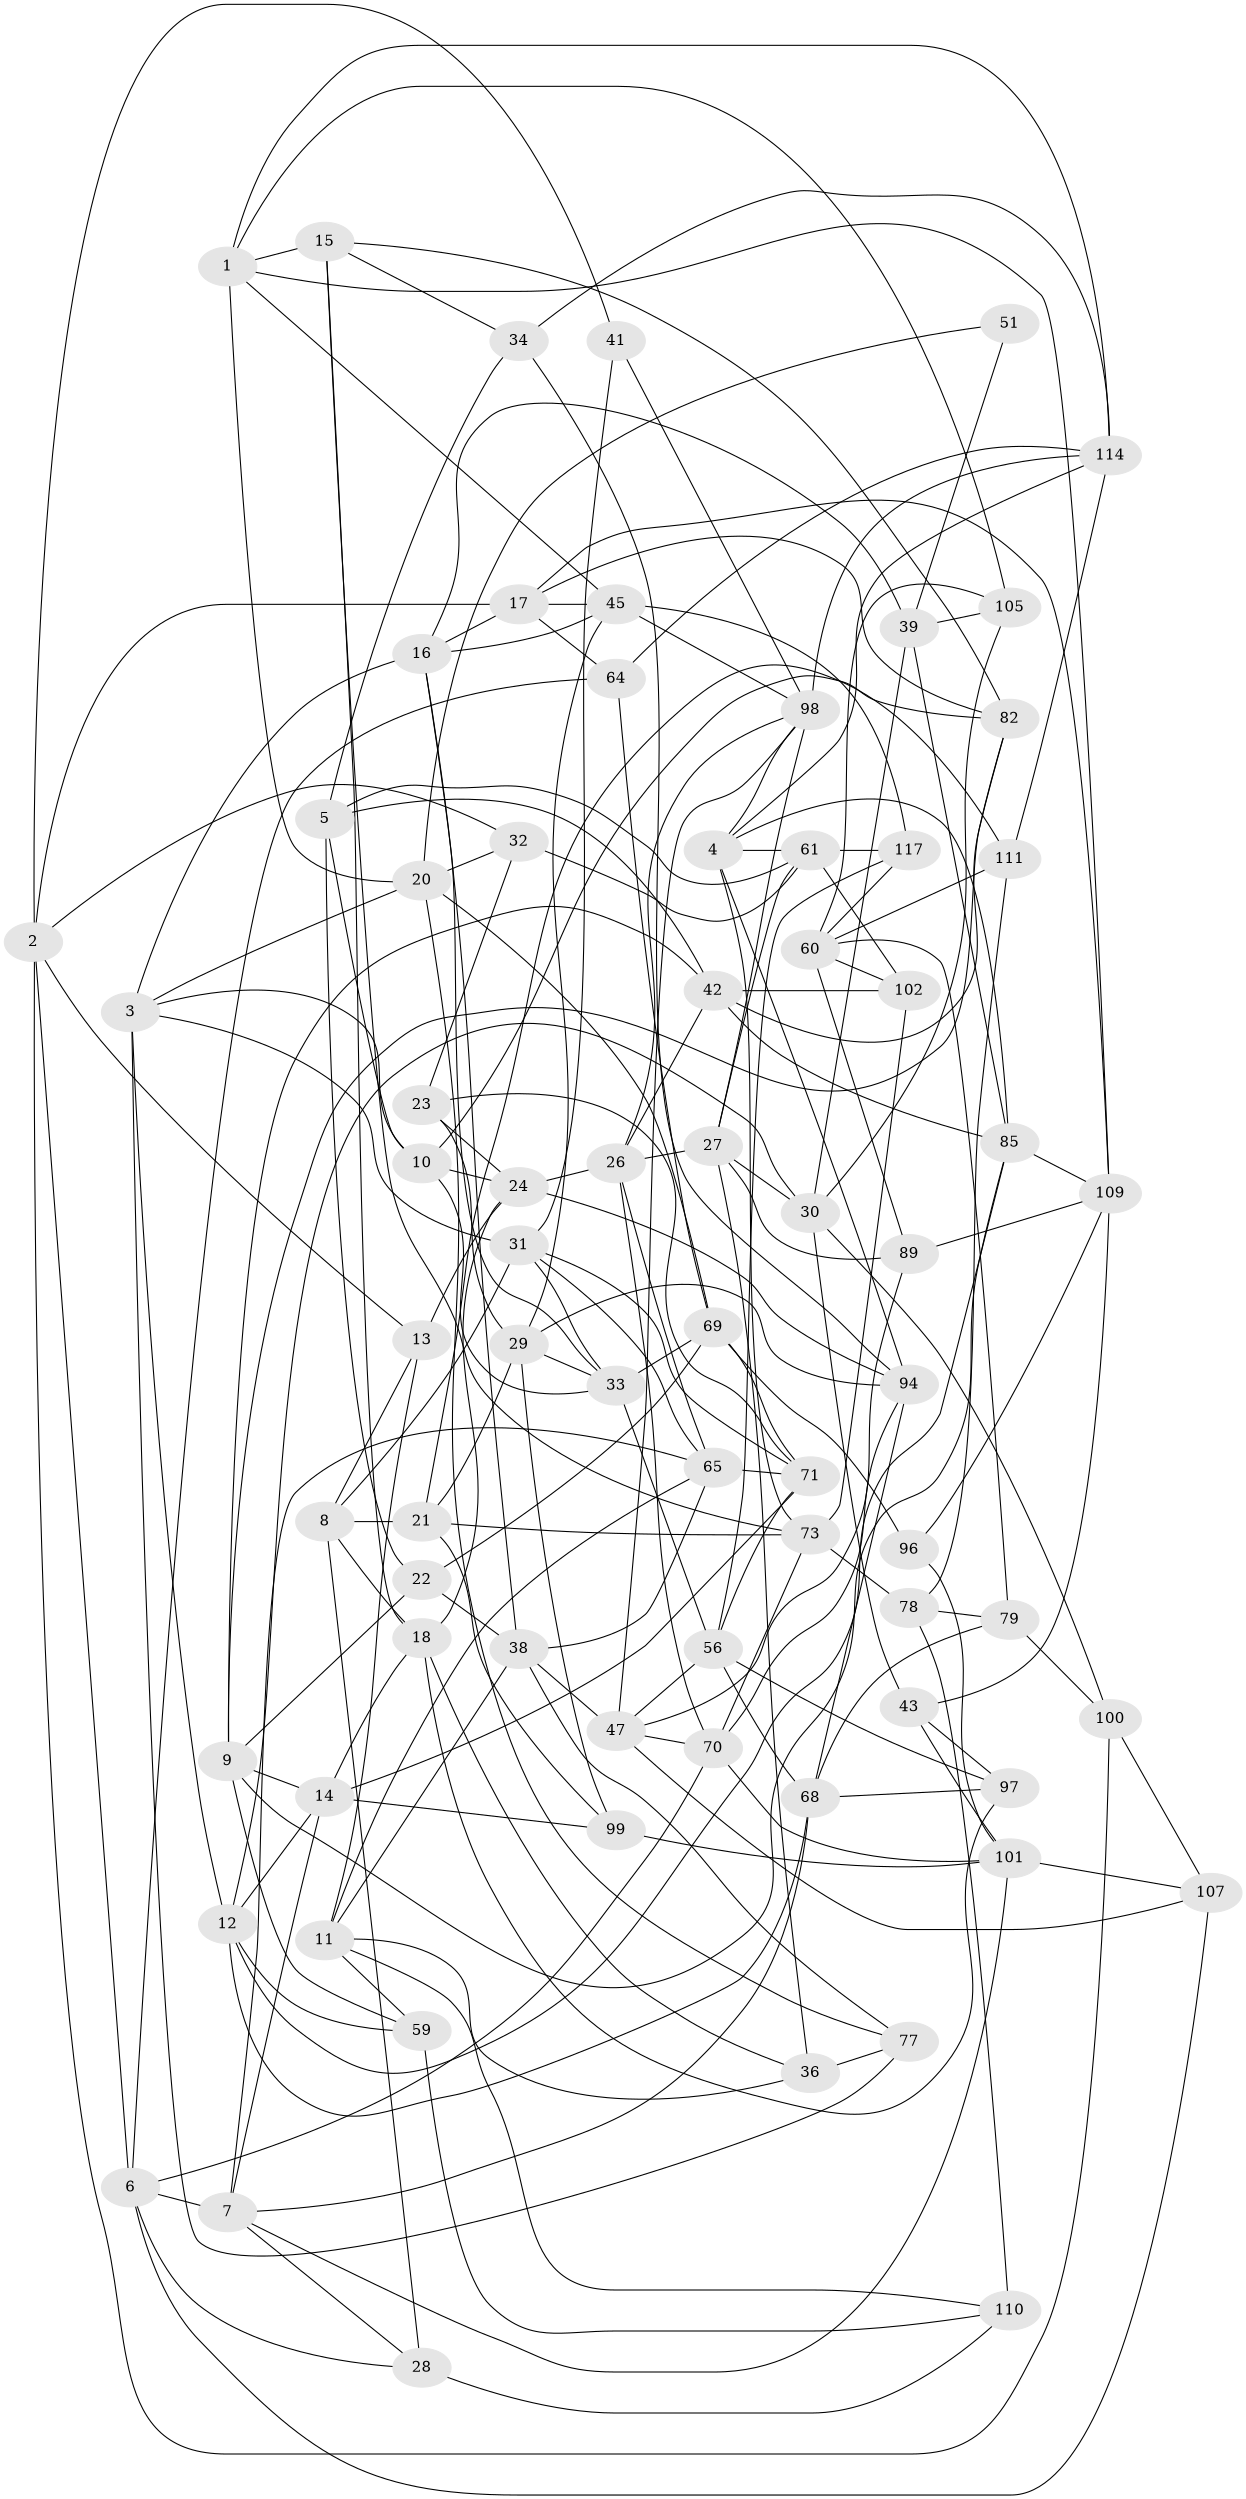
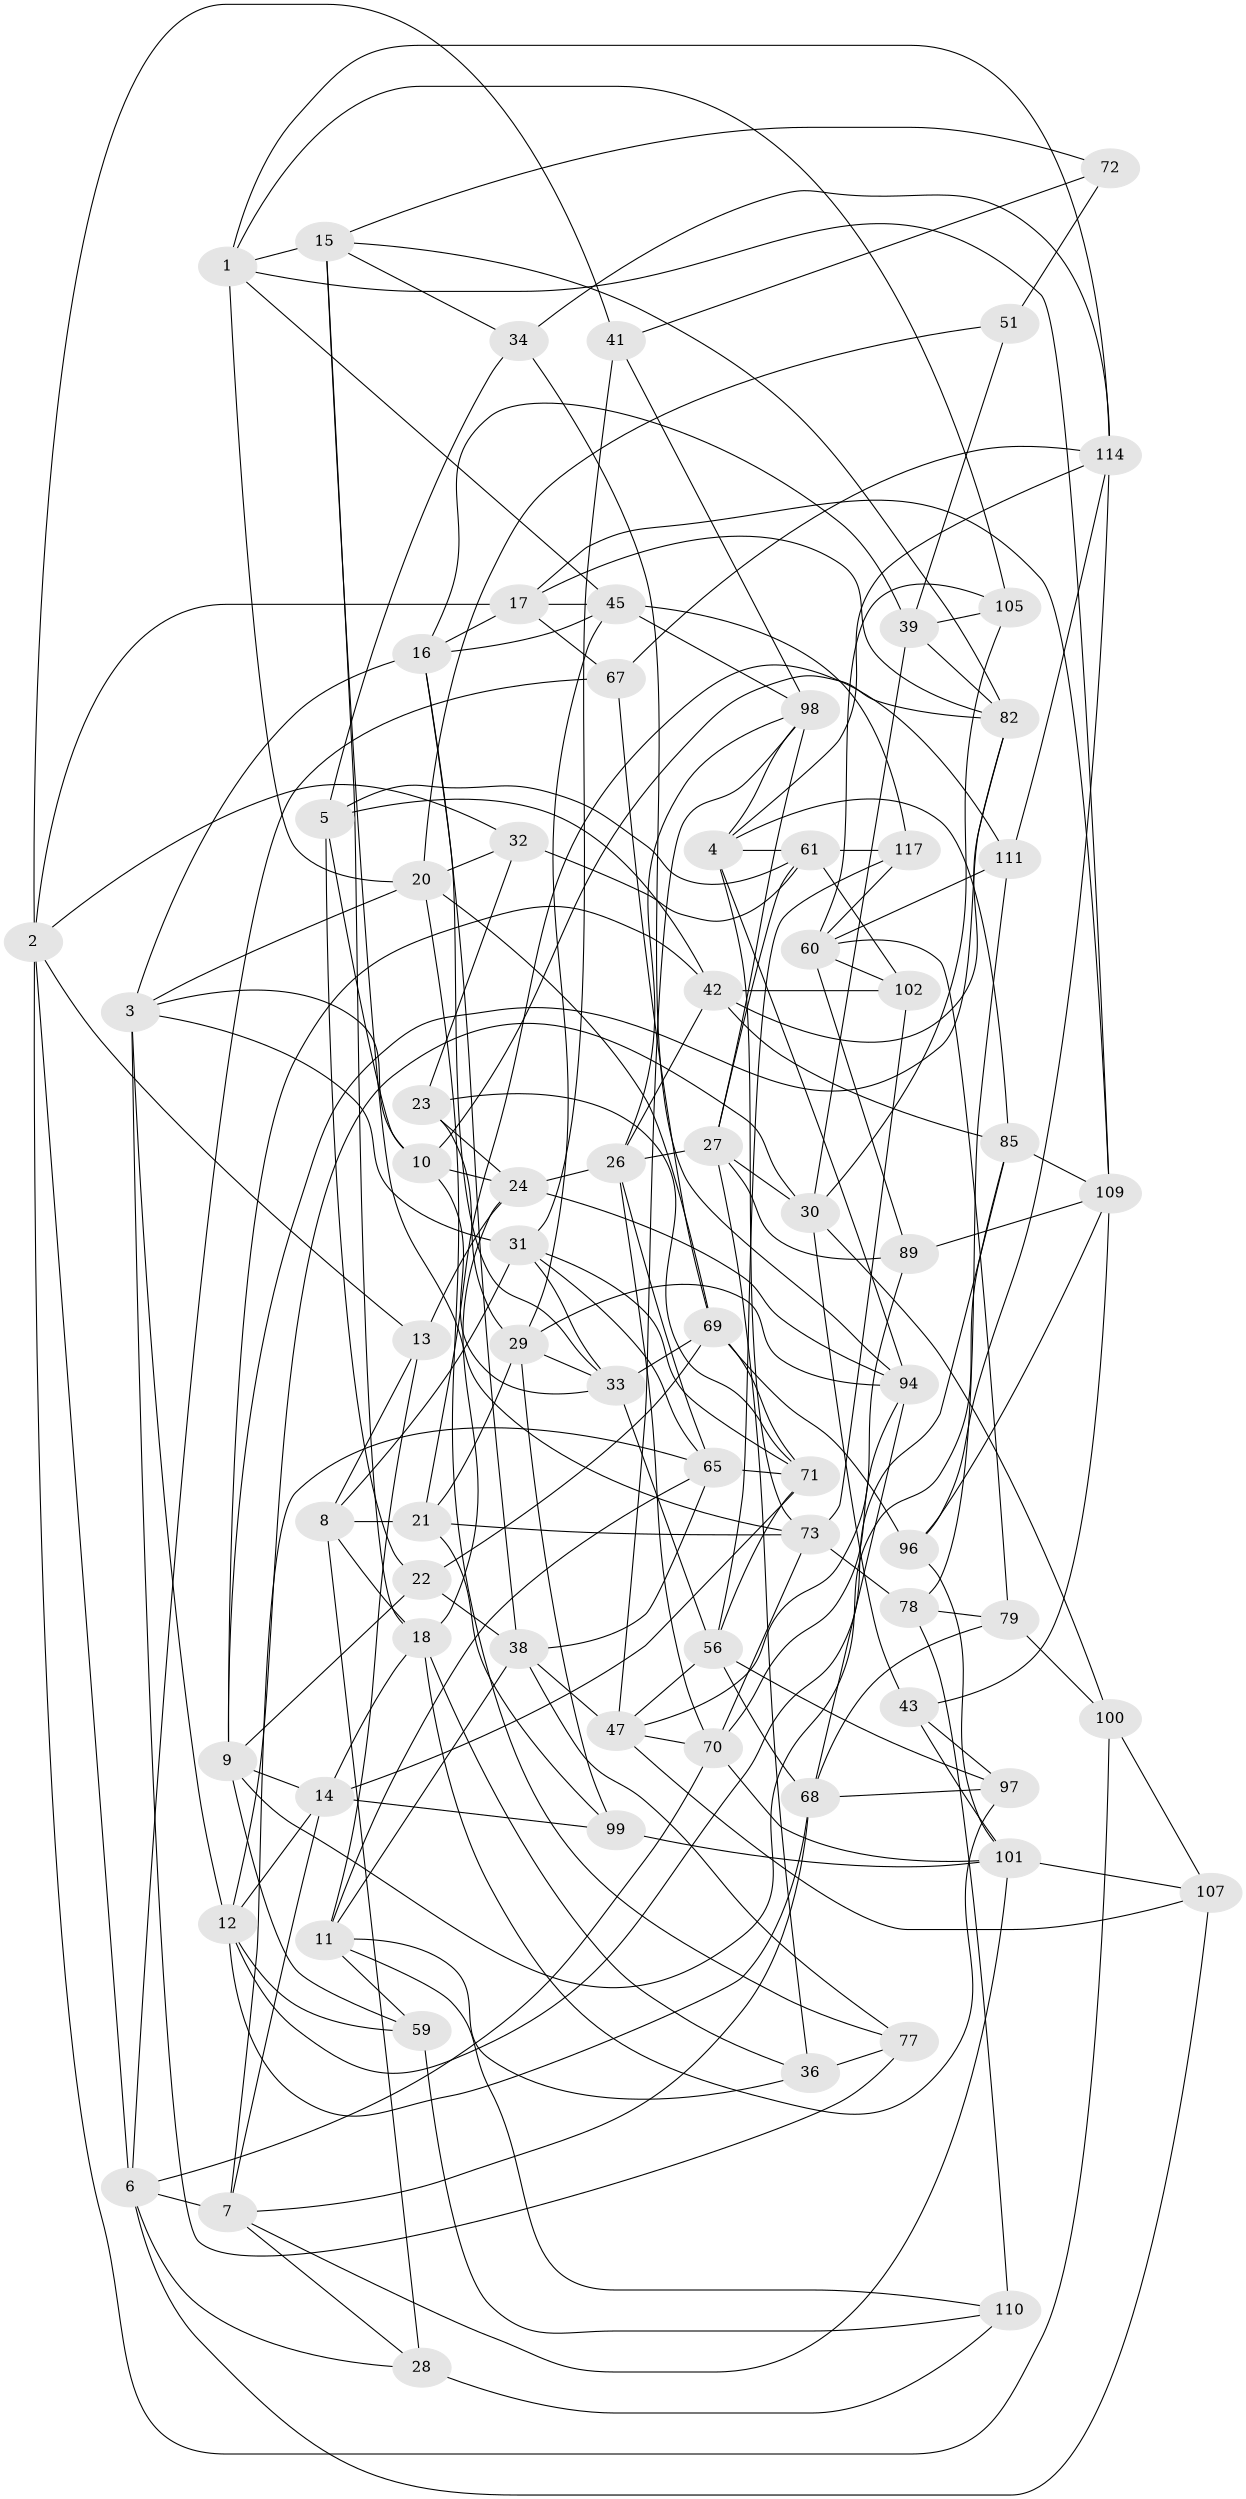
node "72": added
edge "114" -- "98": now "114" -- "96"
node "64": label "64" -> "67"
edge "39" -- "85": now "39" -- "82"
